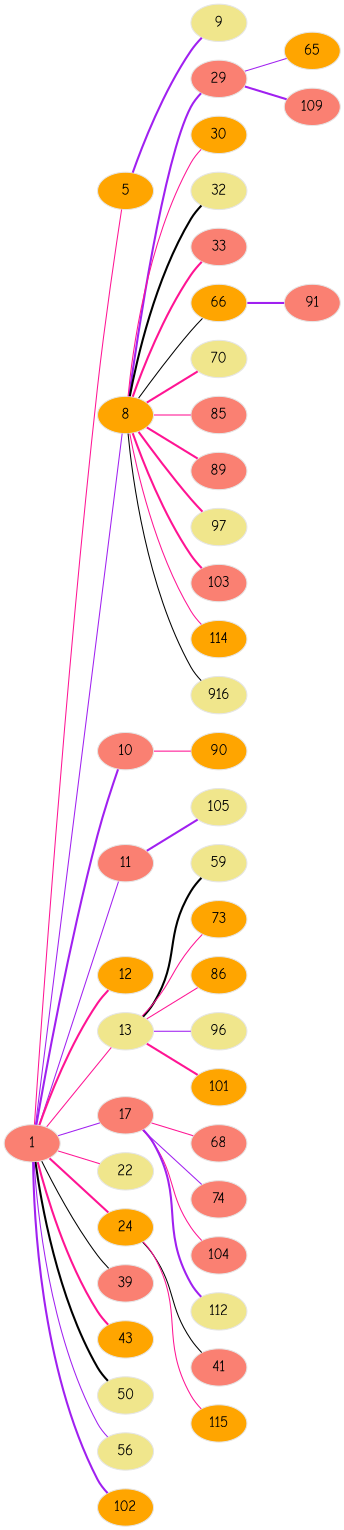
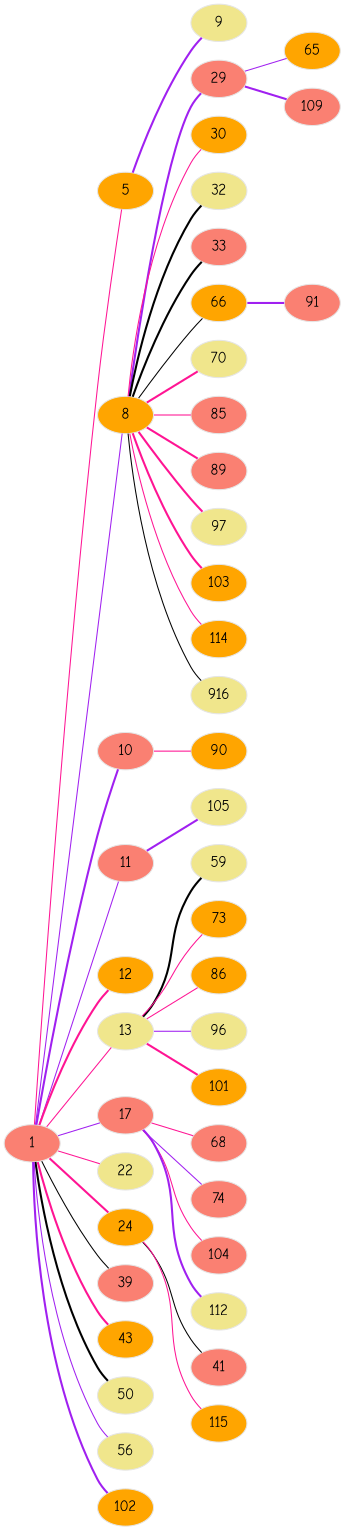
edge "33" -- "8": color deeppink -> black
node "103": fillcolor salmon -> orange
